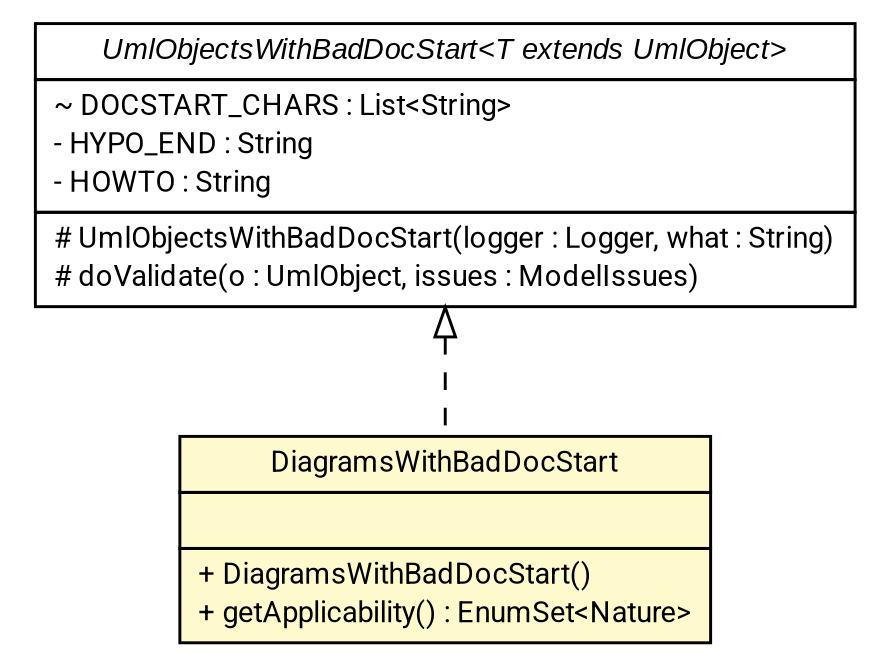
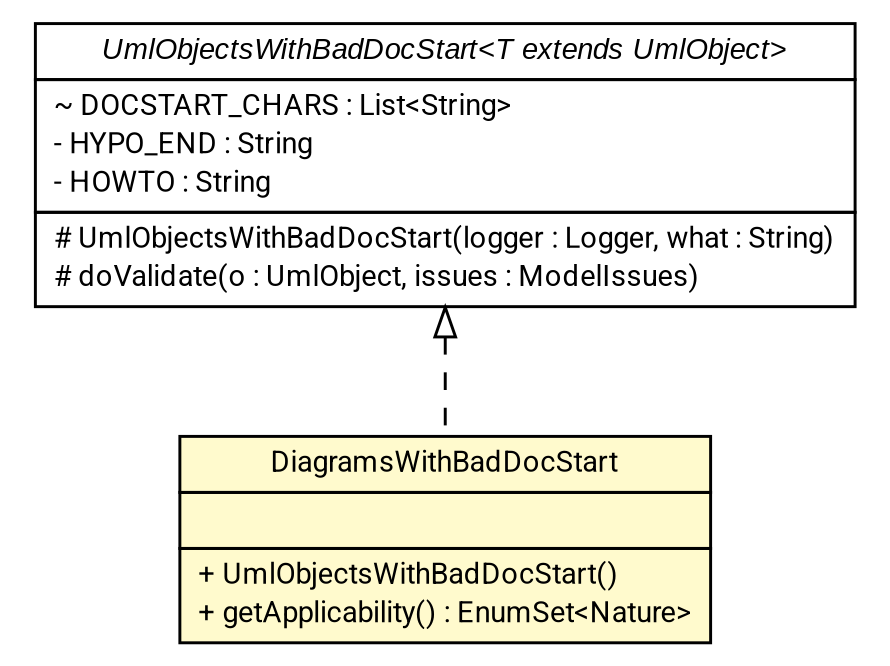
node "DiagramsWithBadDocStart": text "+ DiagramsWithBadDocStart()" -> "+ UmlObjectsWithBadDocStart()"
